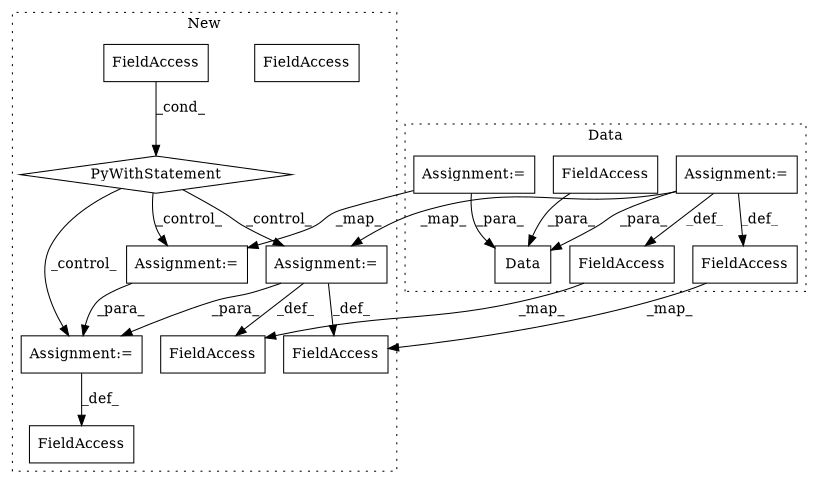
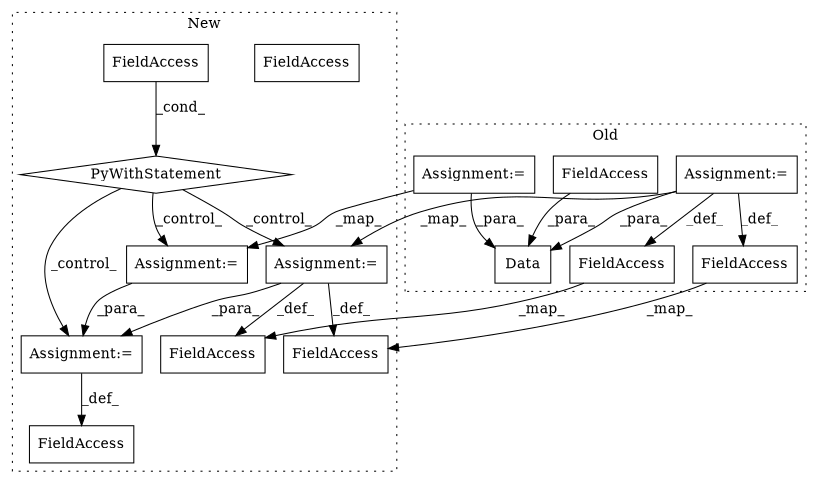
cluster "Data": label "Data" -> "Old"
